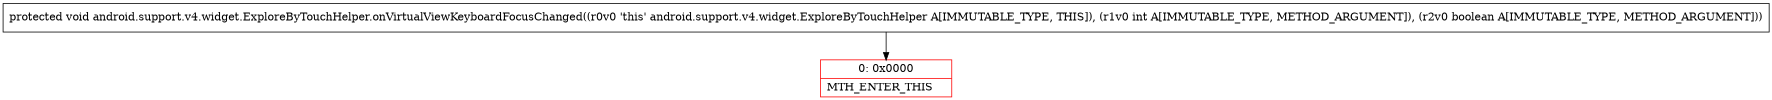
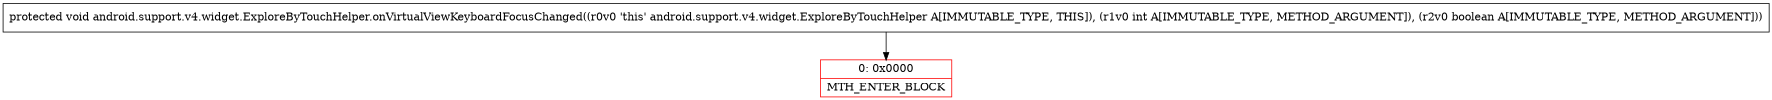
node "0: 0x0000": text "MTH_ENTER_THIS" -> "MTH_ENTER_BLOCK"
